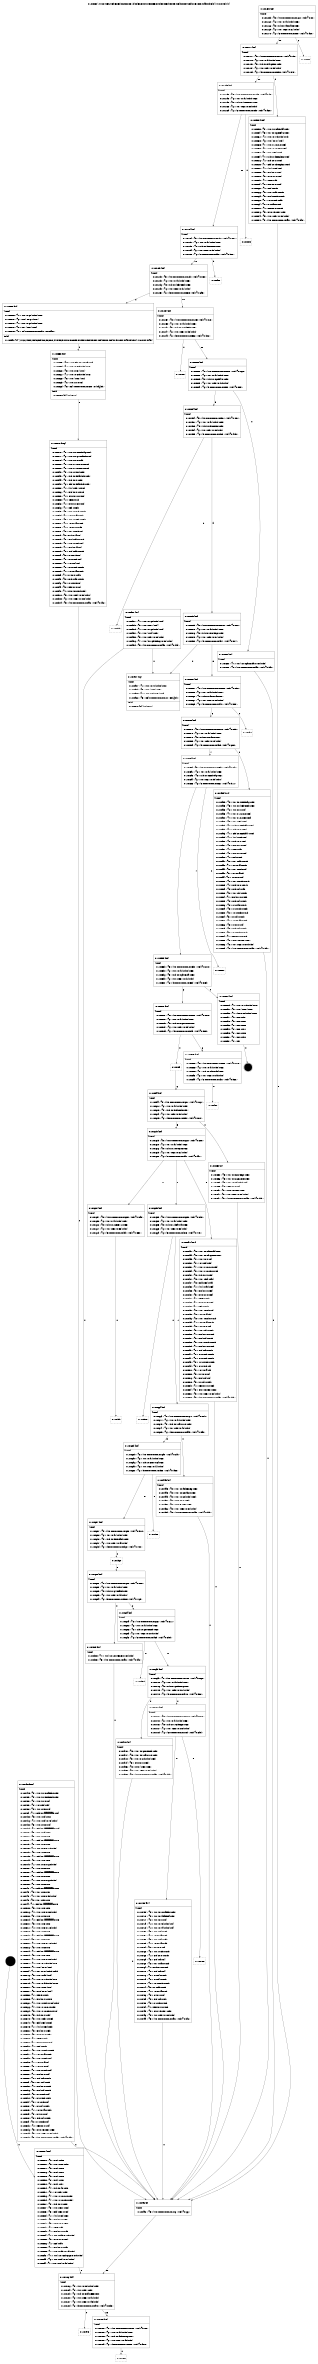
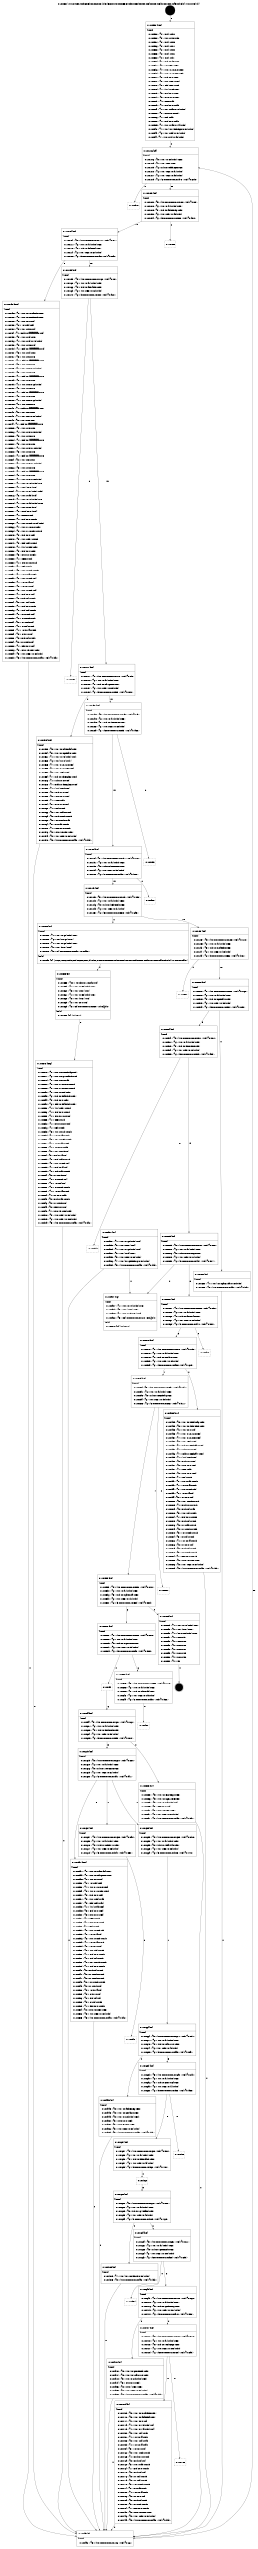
node "0x40143f [28]": added
node "0x401b1a": removed
